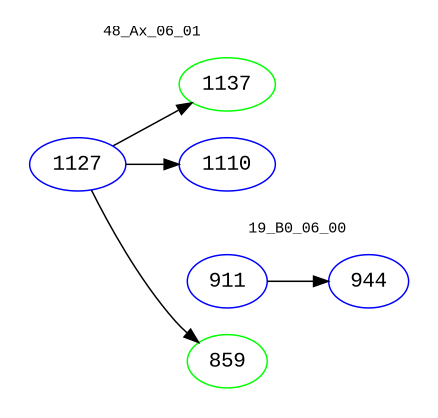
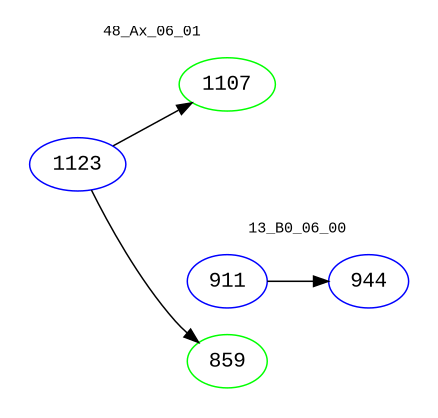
node "1137": label "1137" -> "1107"
node "1127": label "1127" -> "1123"
node "1110": removed
cluster "19_B0_06_00": label "19_B0_06_00" -> "13_B0_06_00"
